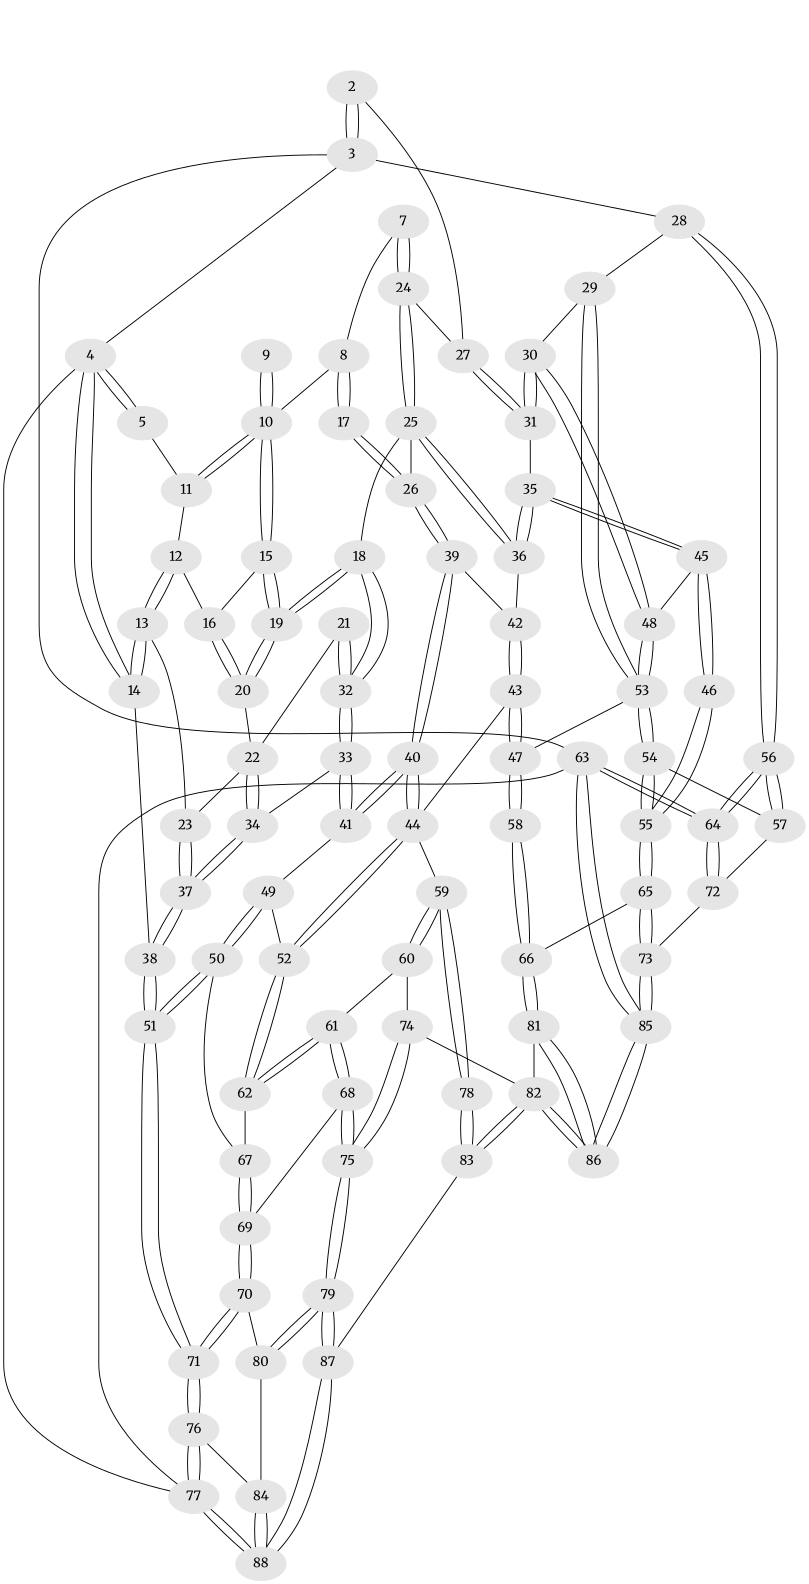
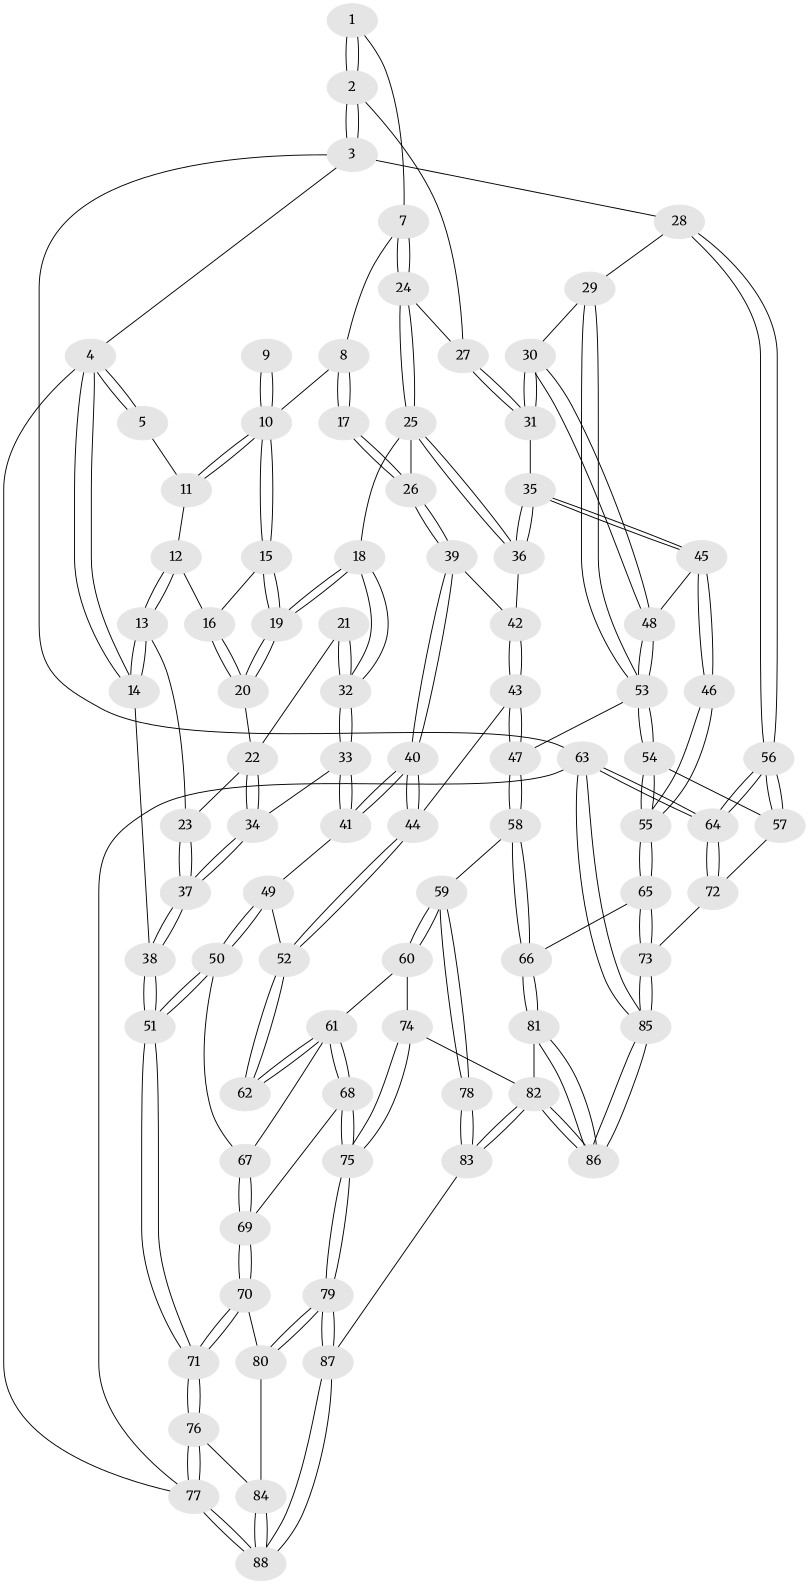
node "1": added
edge "44" -- "59": now "58" -- "59"
edge "62" -- "67": now "61" -- "67"
